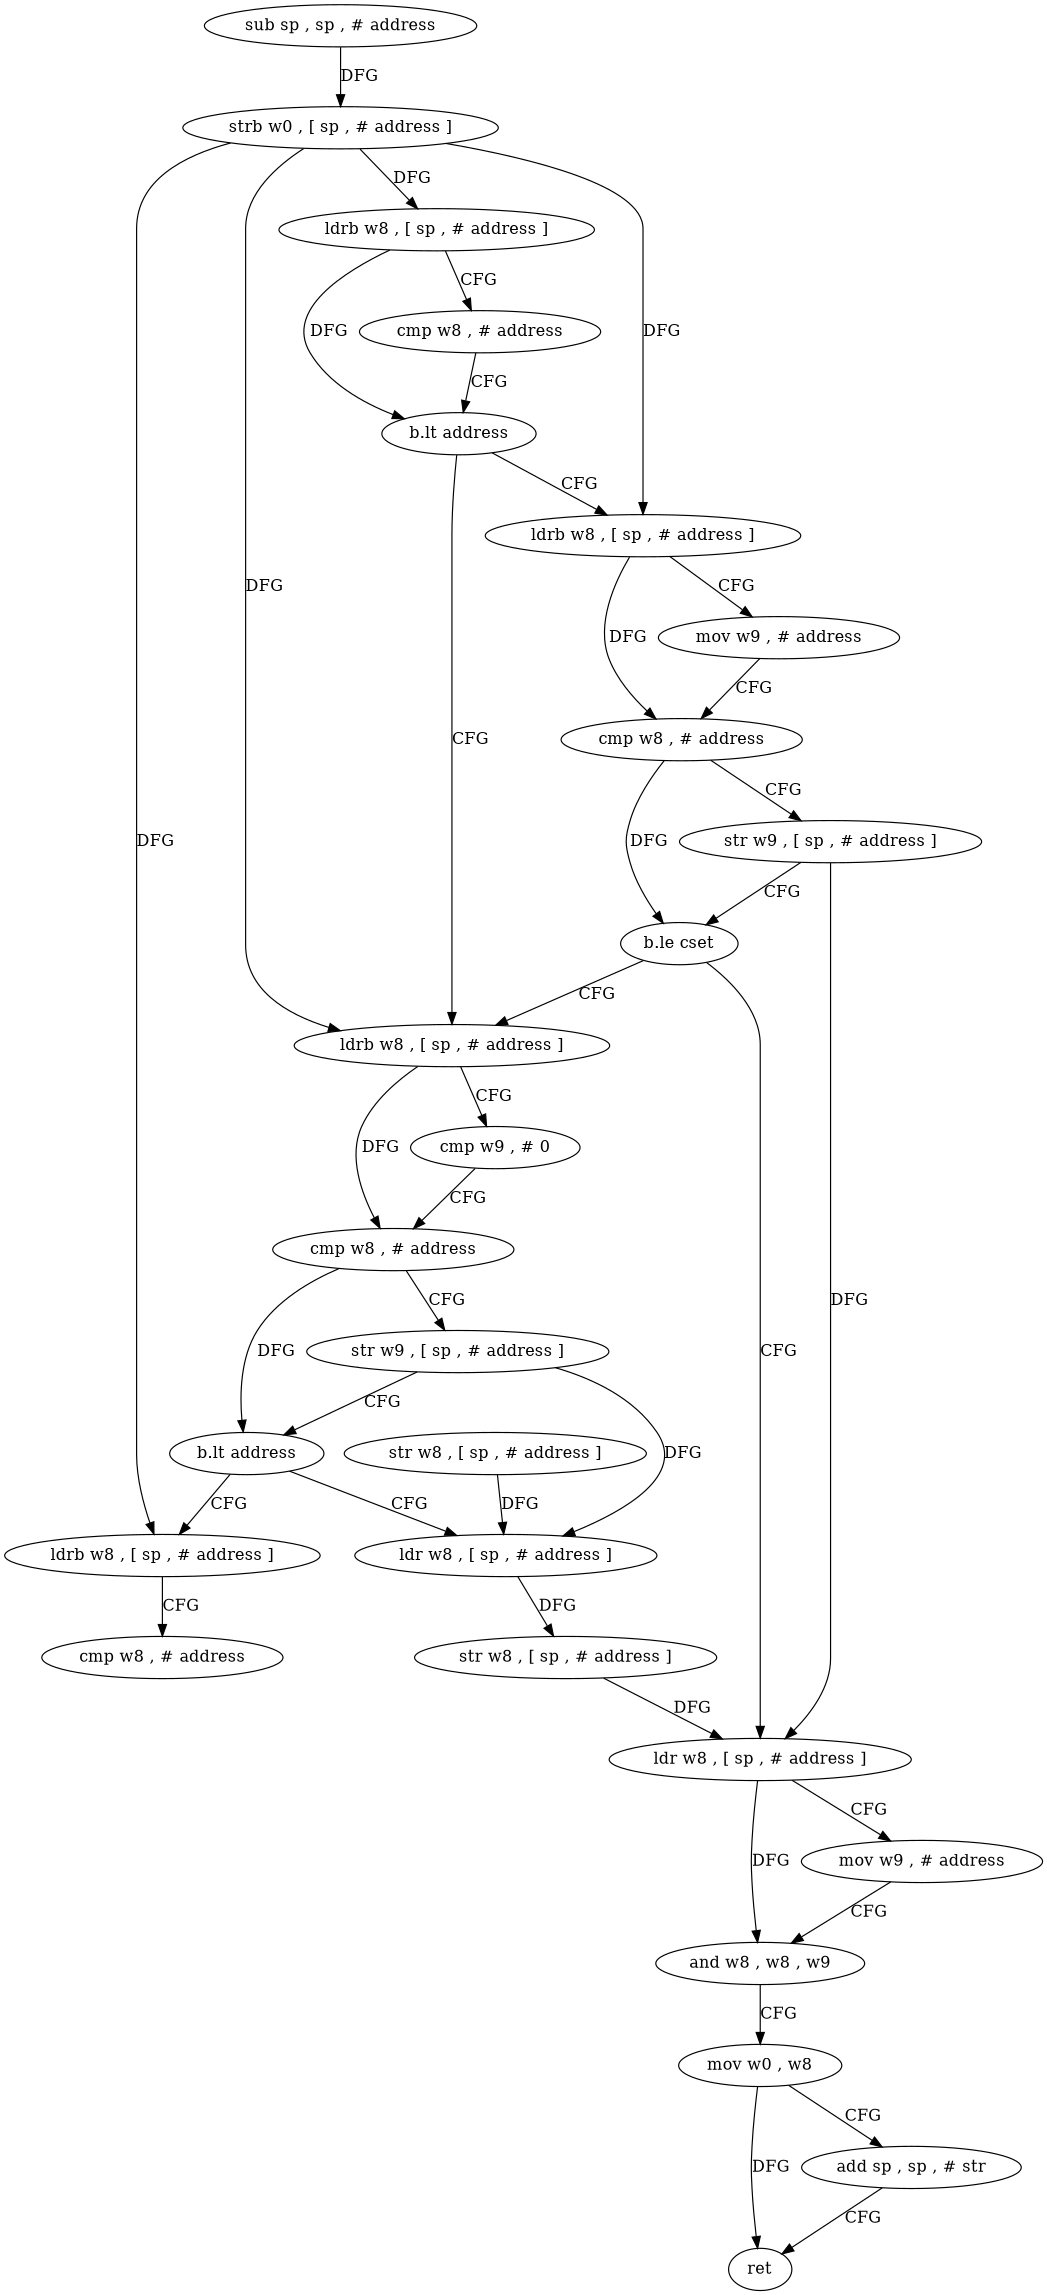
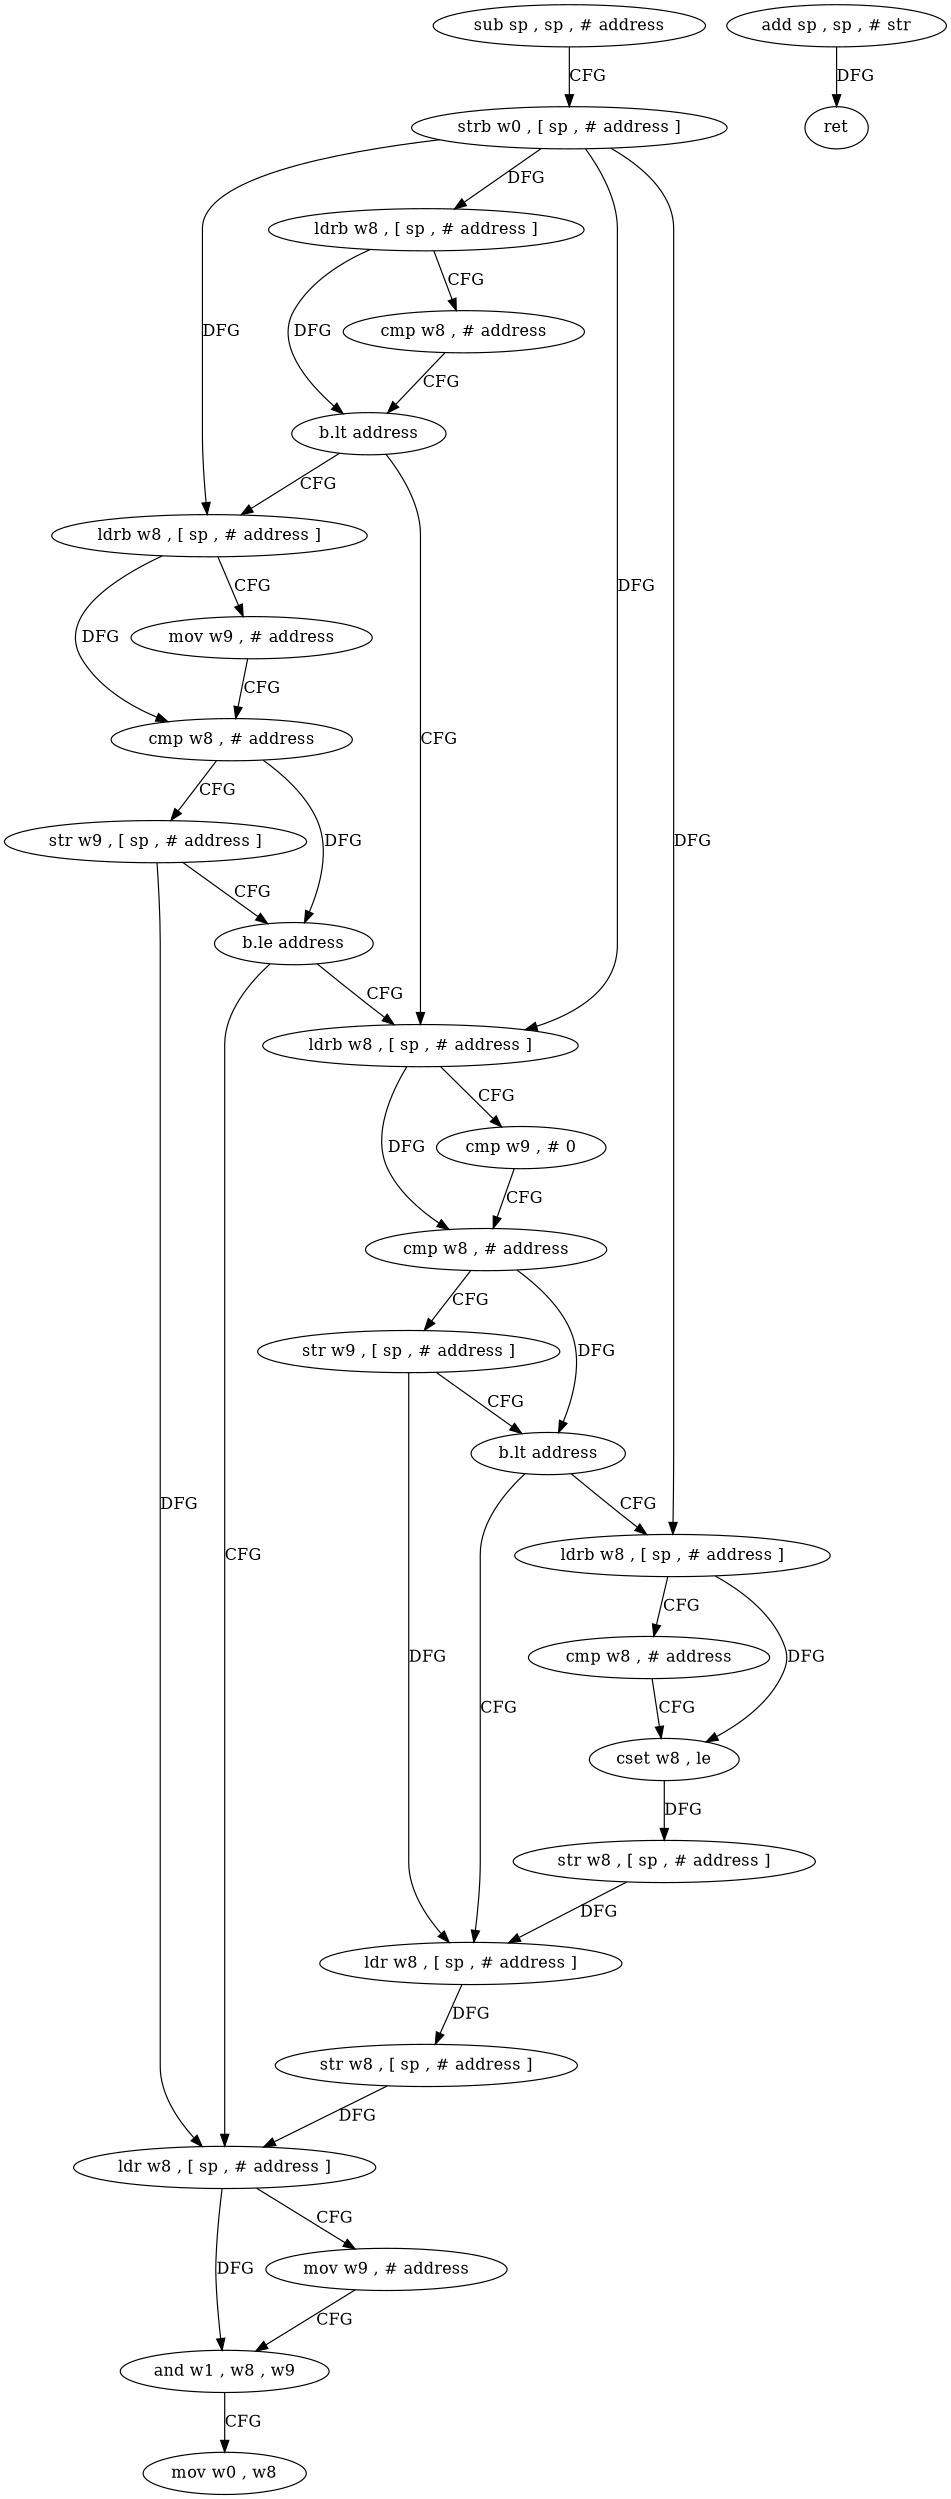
edge "sub sp , sp , # address" -> "strb w0 , [ sp , # address ]": label "DFG" -> "CFG"
node "b.le cset": label "b.le cset" -> "b.le address"
node "cset w8 , le": added
node "and w8 , w8 , w9": label "and w8 , w8 , w9" -> "and w1 , w8 , w9"
edge "mov w0 , w8" -> "add sp , sp , # str": removed, label "CFG"
edge "mov w0 , w8" -> "ret": removed, label "DFG"
edge "add sp , sp , # str" -> "ret": label "CFG" -> "DFG"
